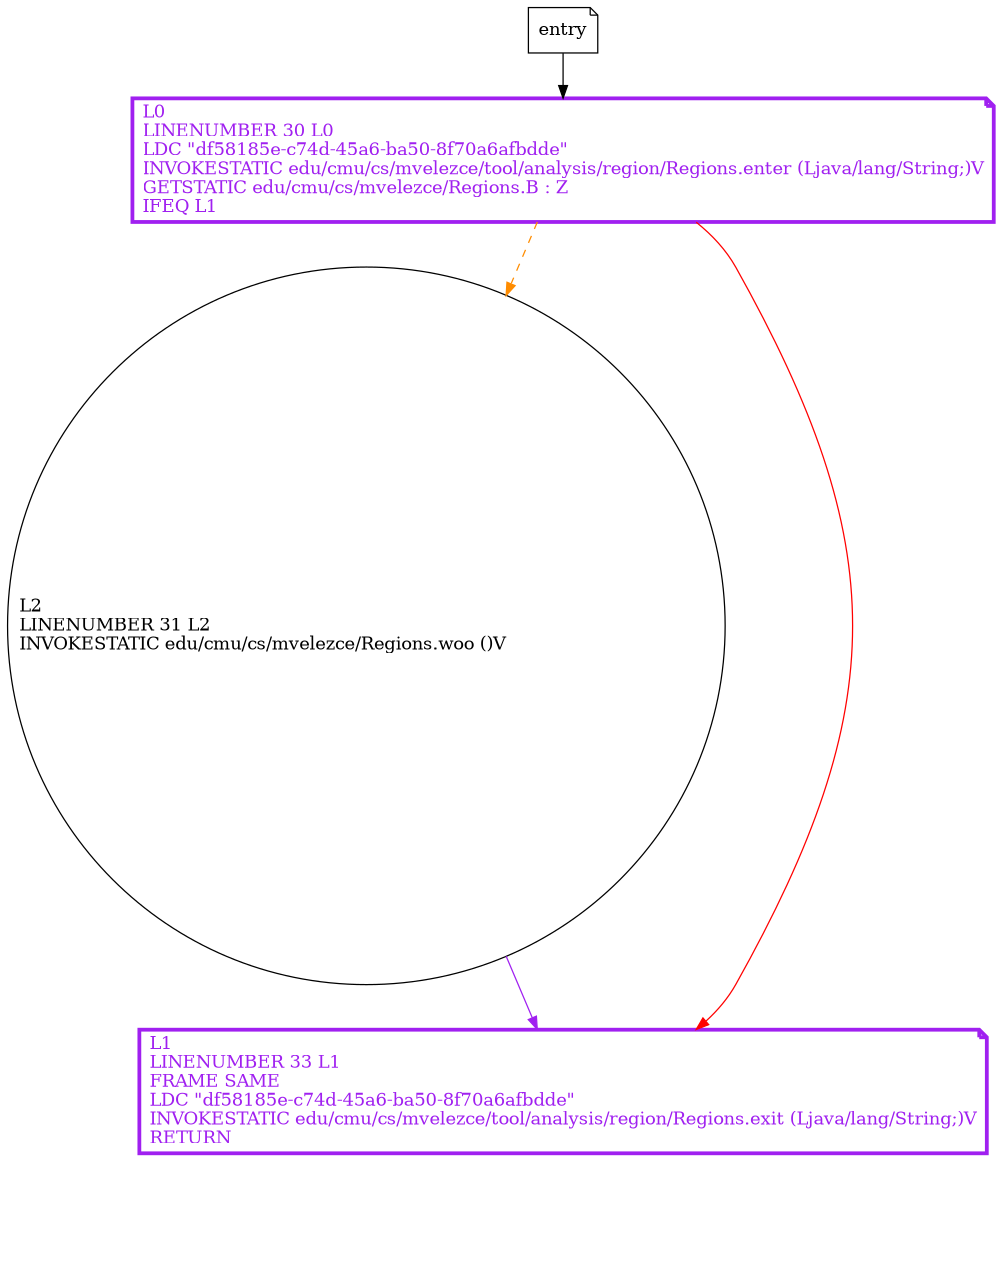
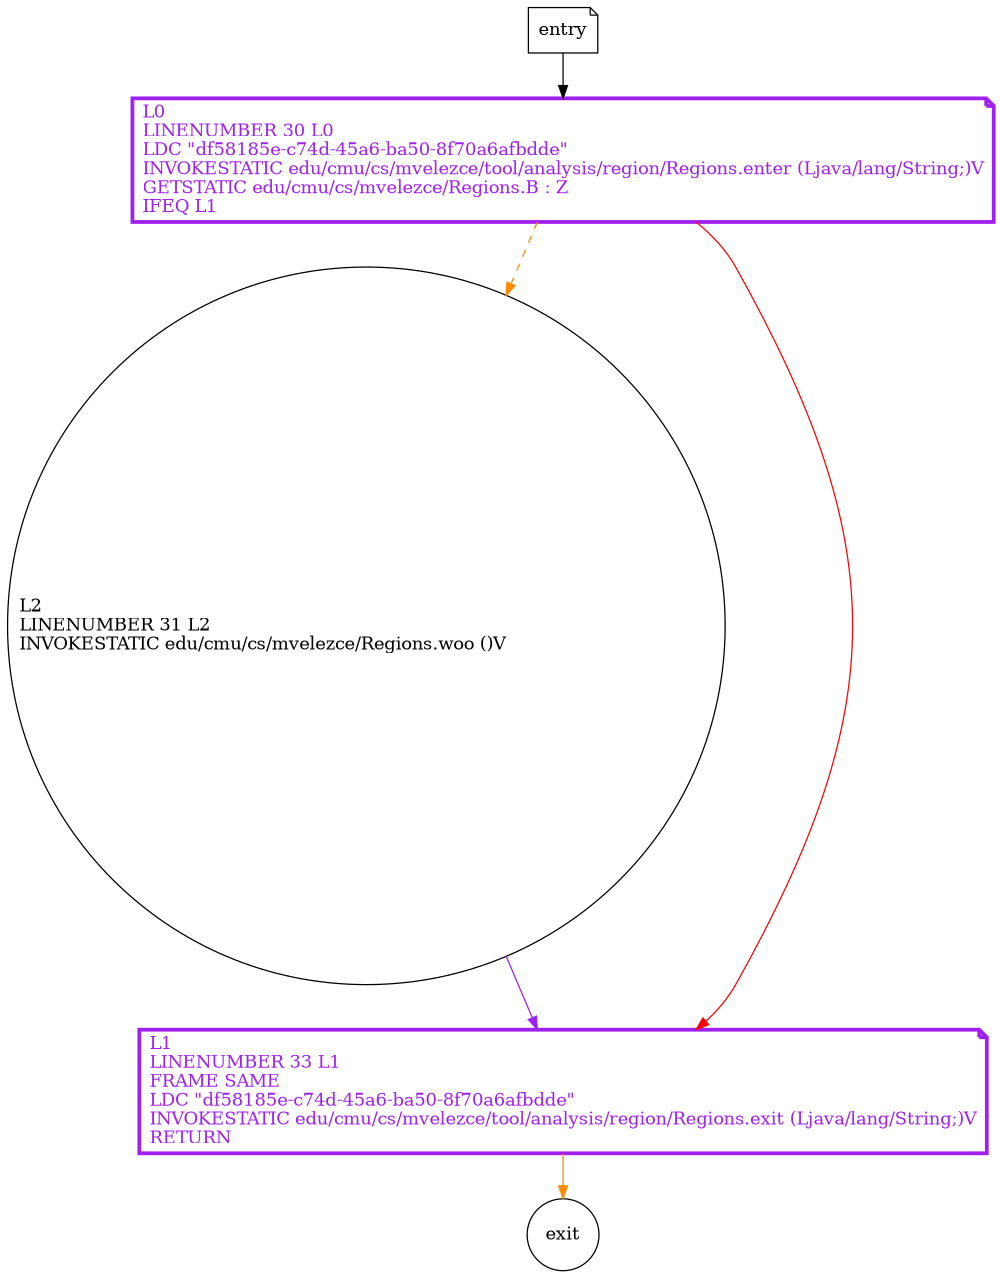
node "exit": added
